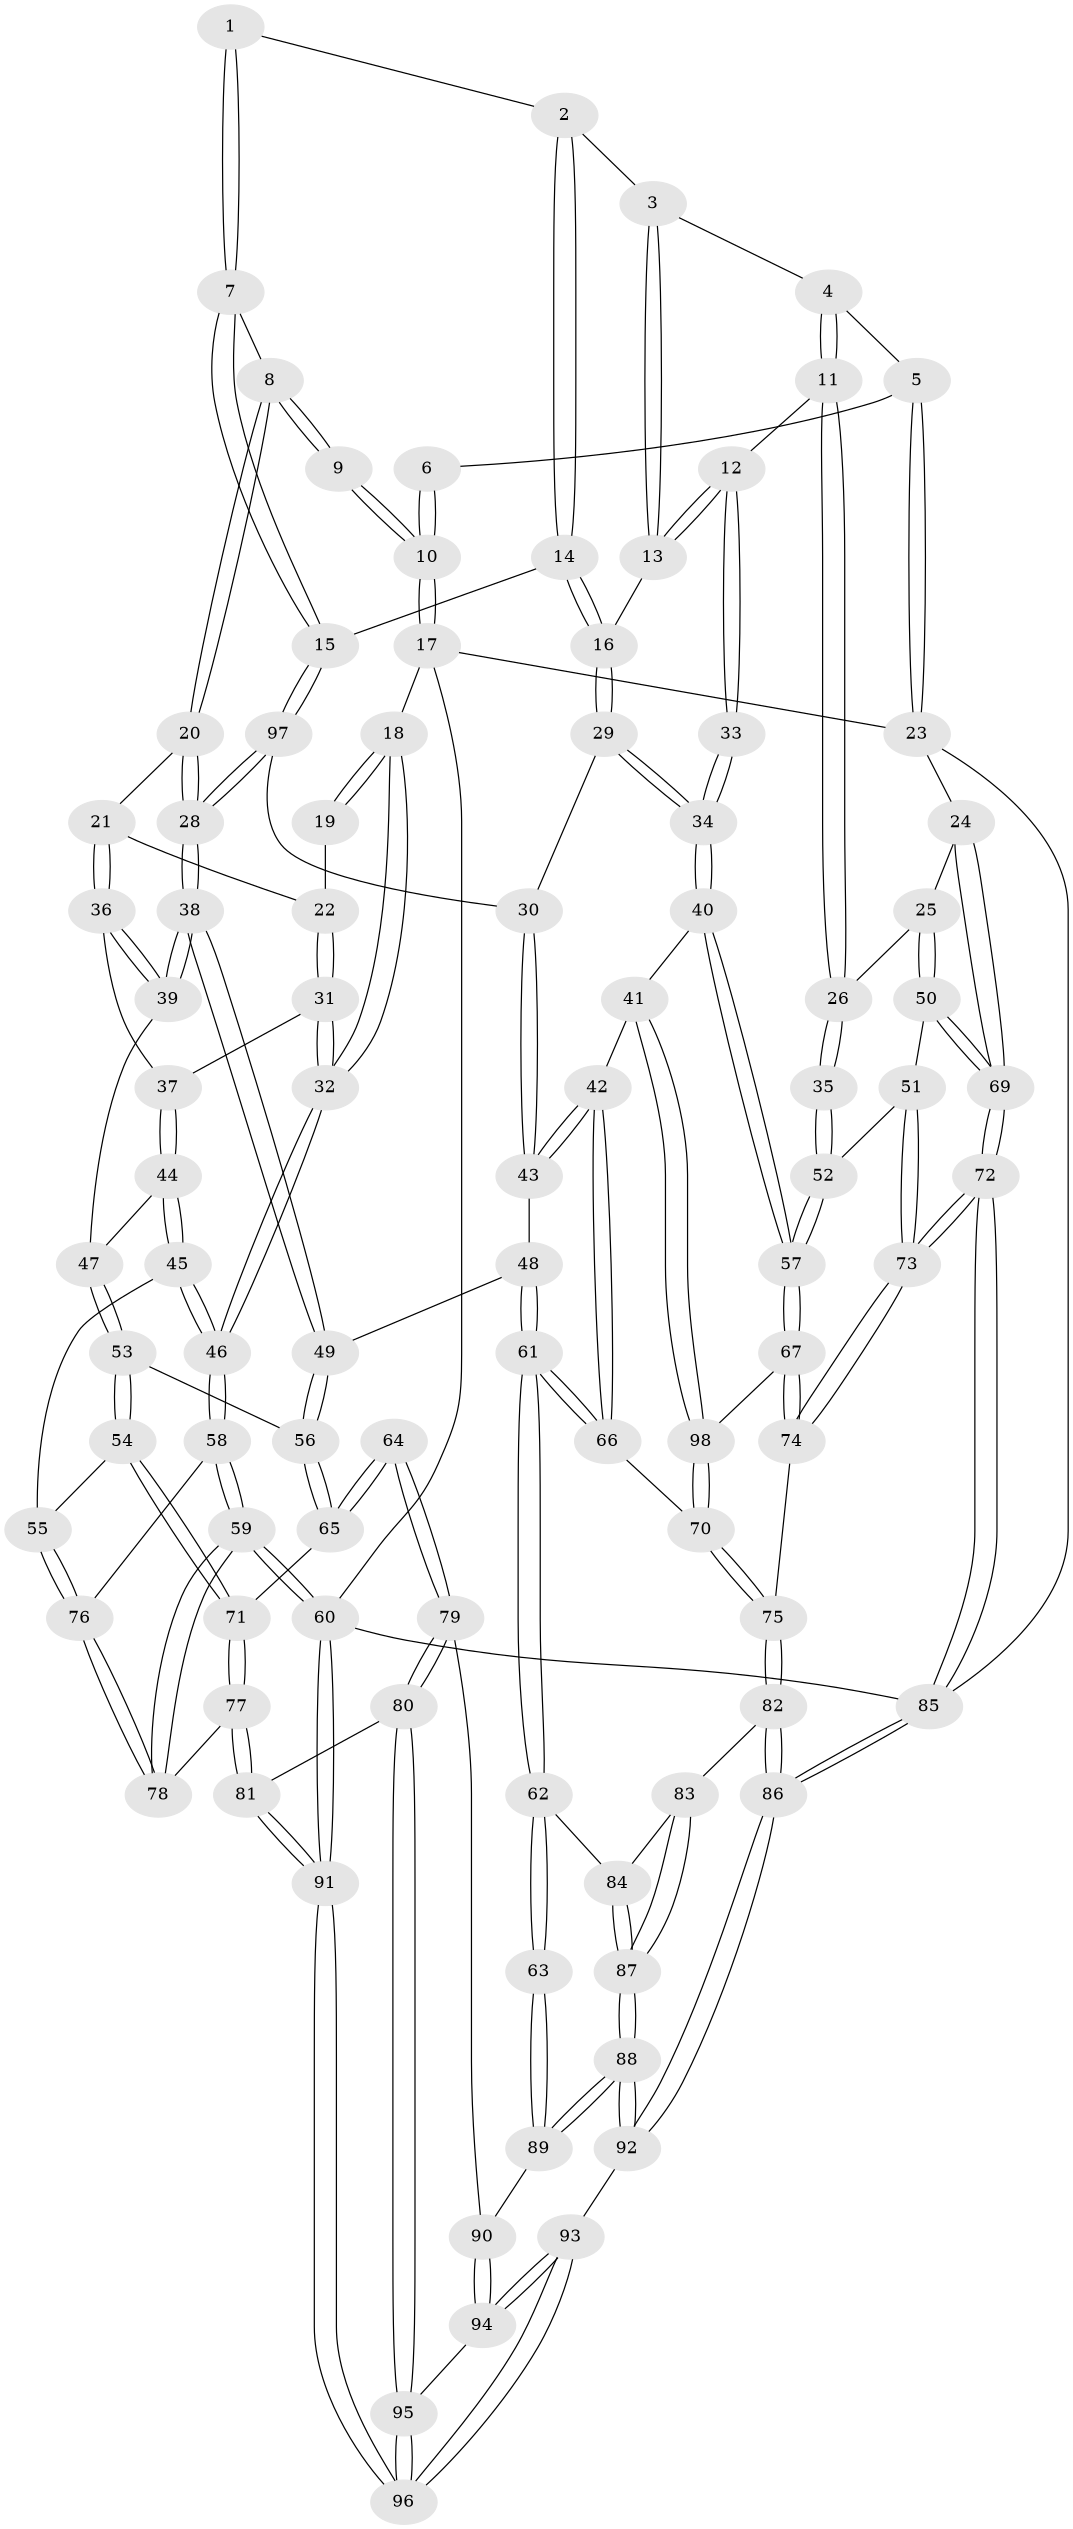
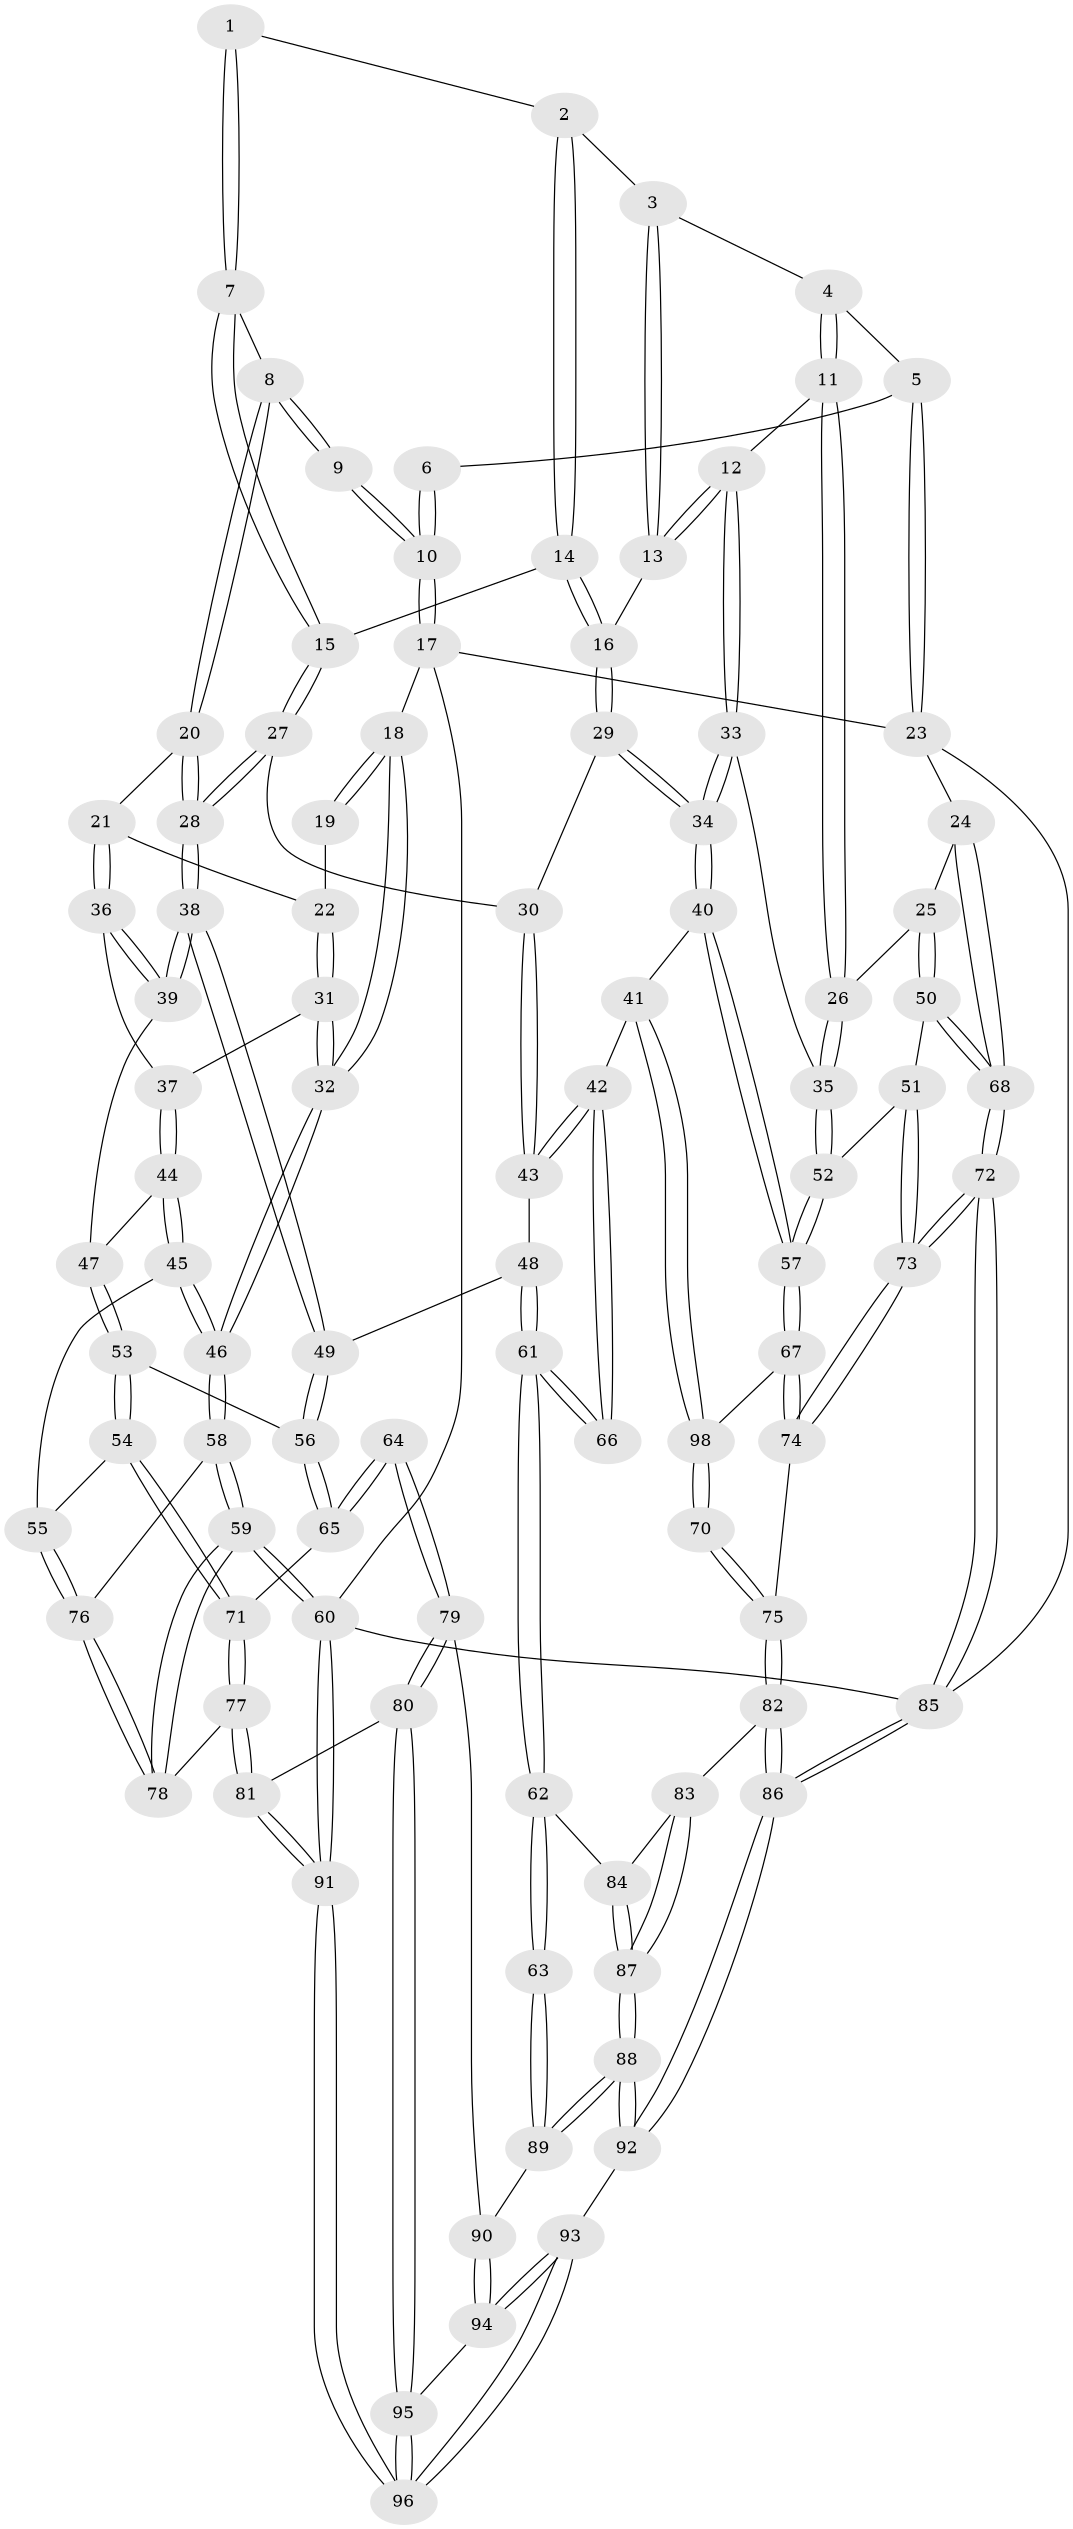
node "97": label "97" -> "27"
edge "33" -- "35": added
node "69": label "69" -> "68"
edge "66" -- "70": removed
